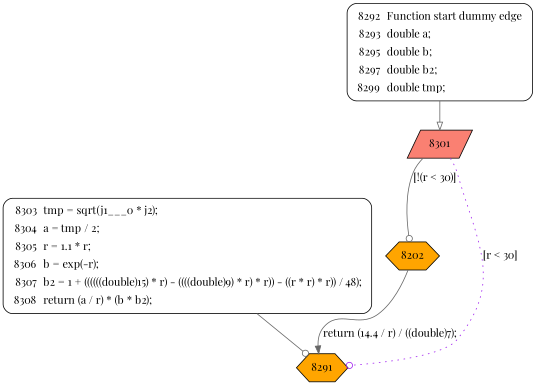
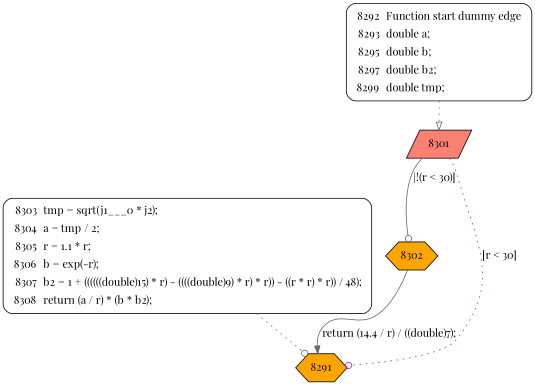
edge "8292" -> "8301": style solid -> dotted
node "8202": label "8202" -> "8302"
edge "8303" -> "8291": style solid -> dotted
